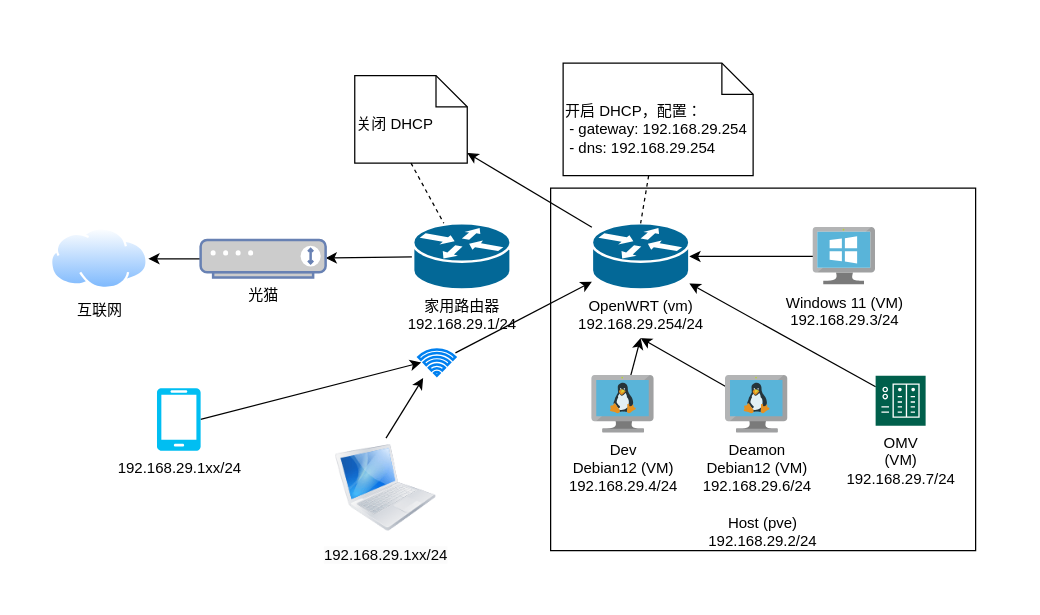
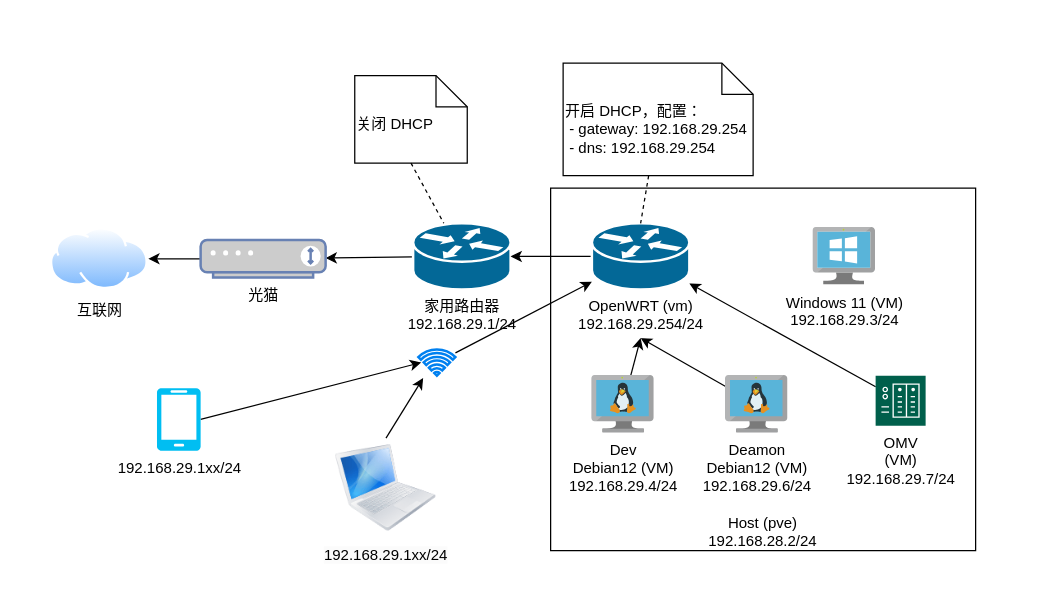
edge "OpenWRT (vm) 192.168.29.254/24" -> "关闭 DHCP": now "OpenWRT (vm) 192.168.29.254/24" -> "家用路由器 192.168.29.1/24"
edge "Windows 11 (VM) 192.168.29.3/24" -> "OpenWRT (vm) 192.168.29.254/24": removed
node "Host (pve) 192.168.29.2/24": label "Host (pve) 192.168.29.2/24" -> "Host (pve) 192.168.28.2/24"
